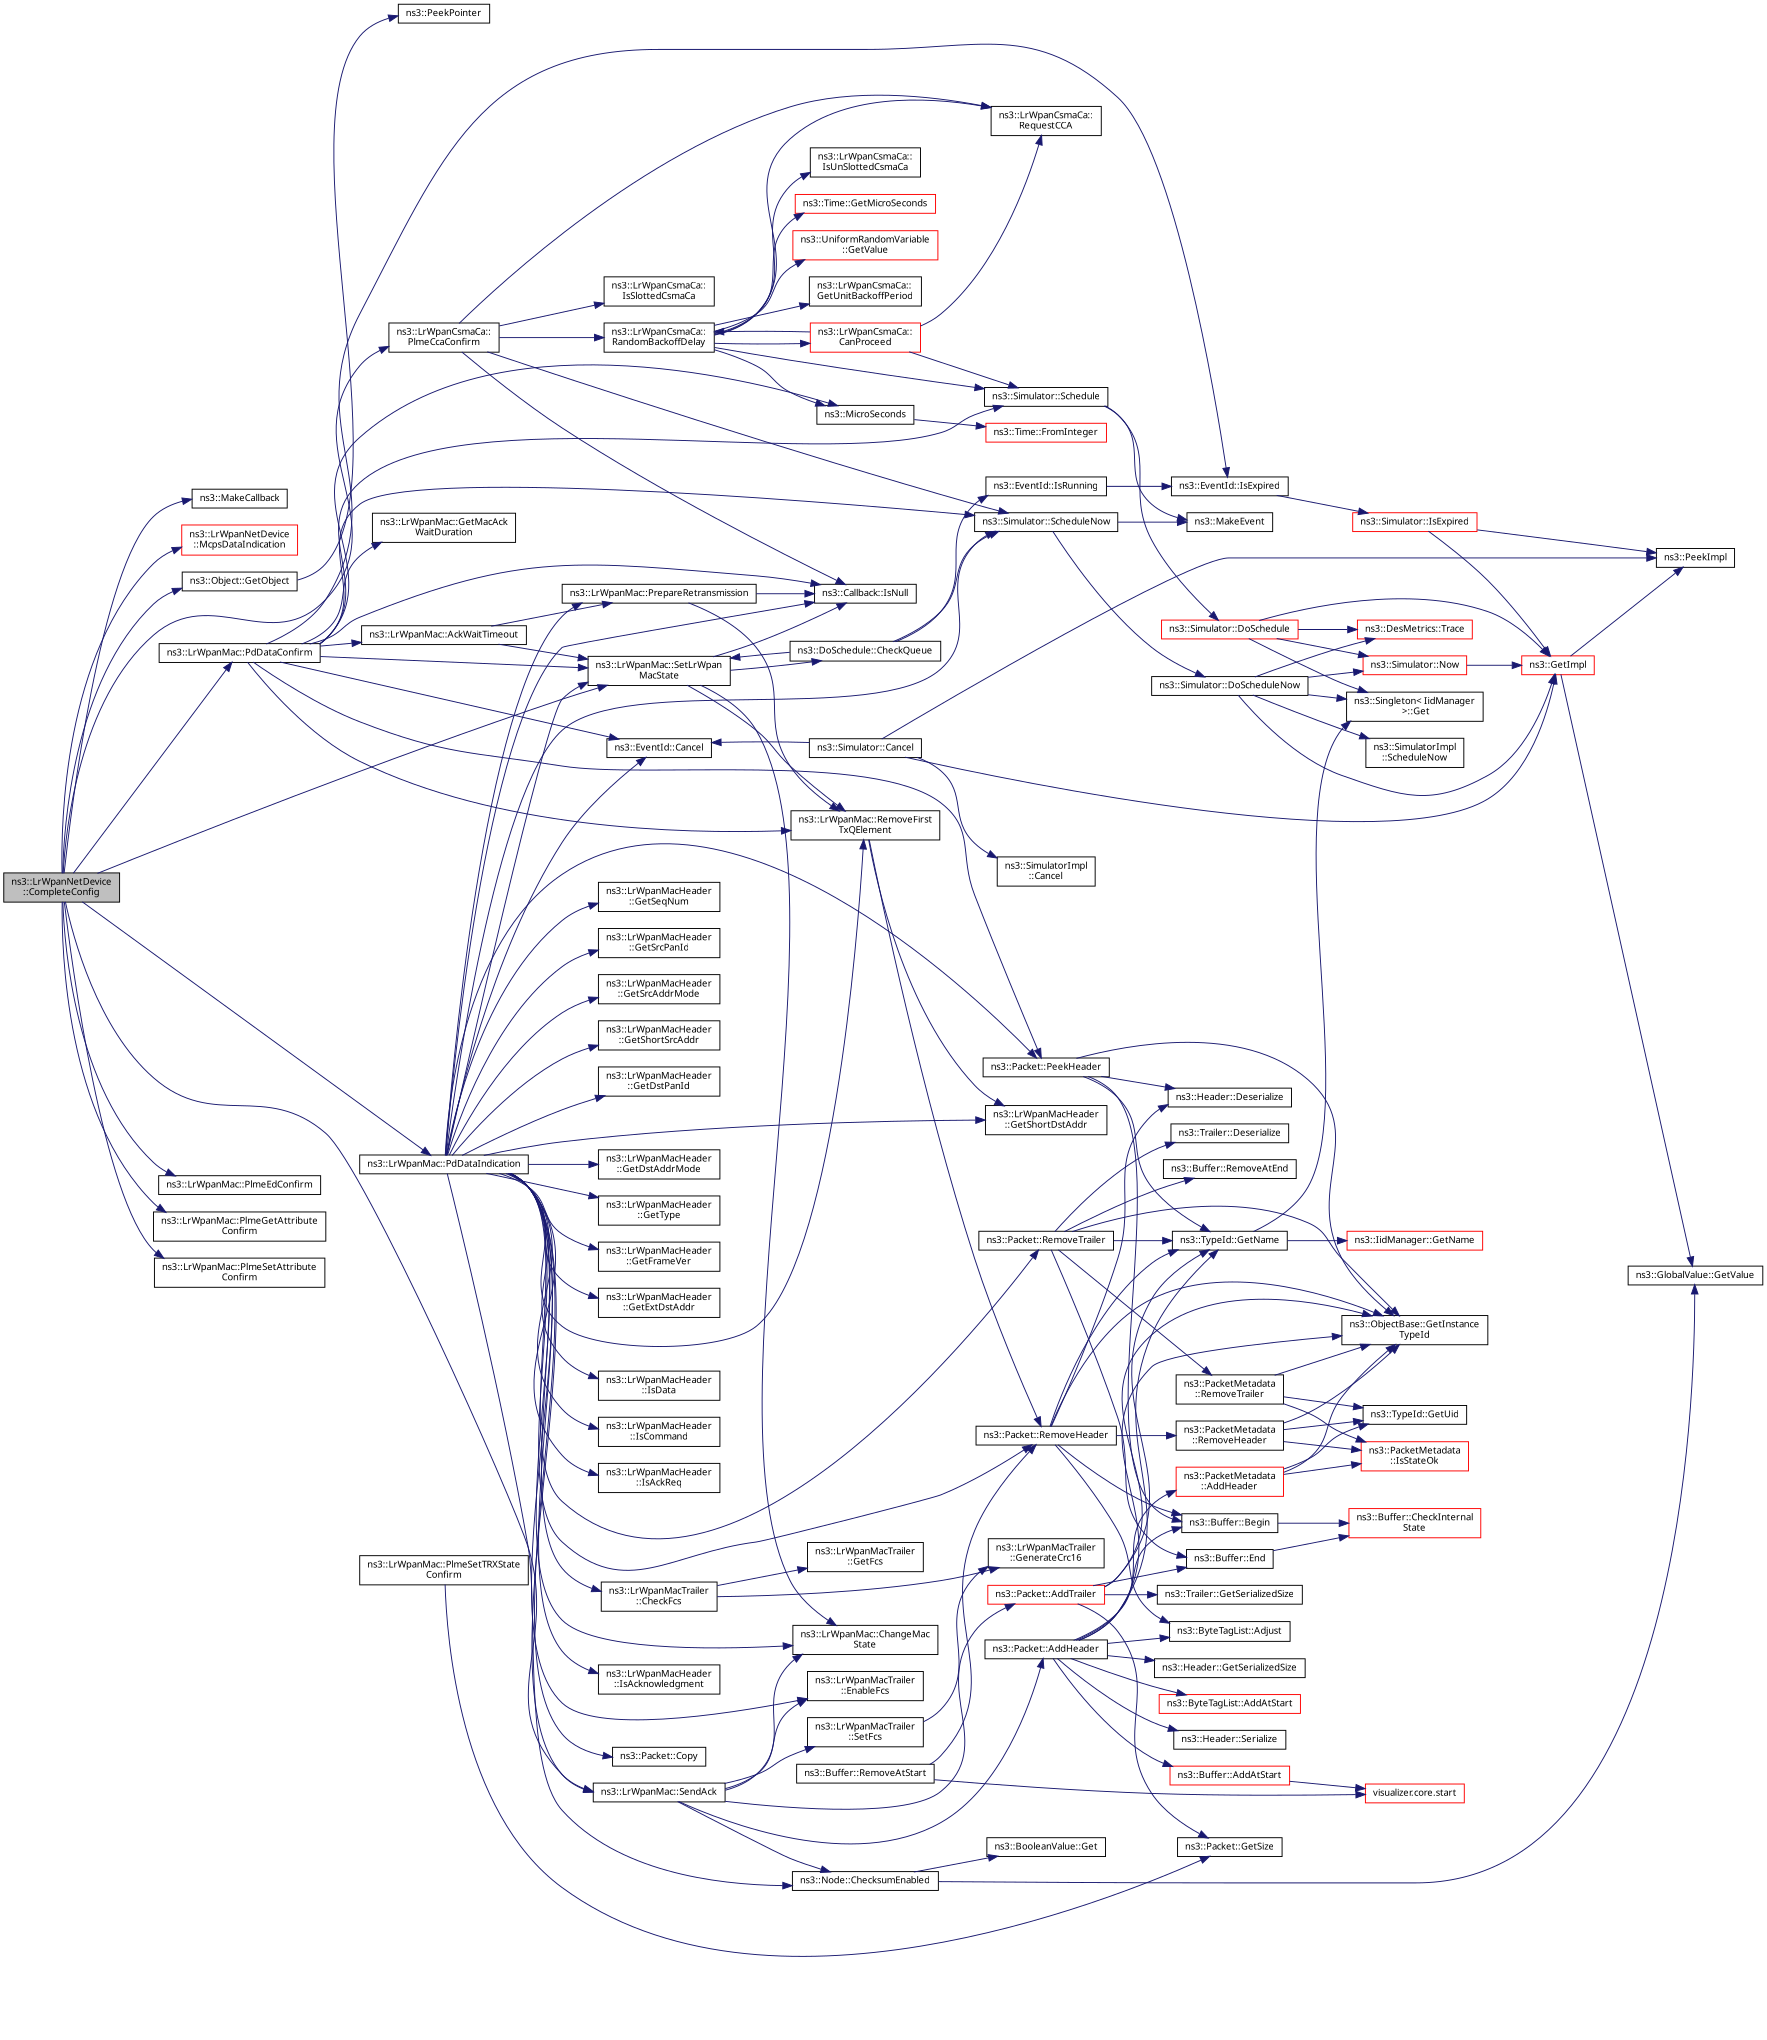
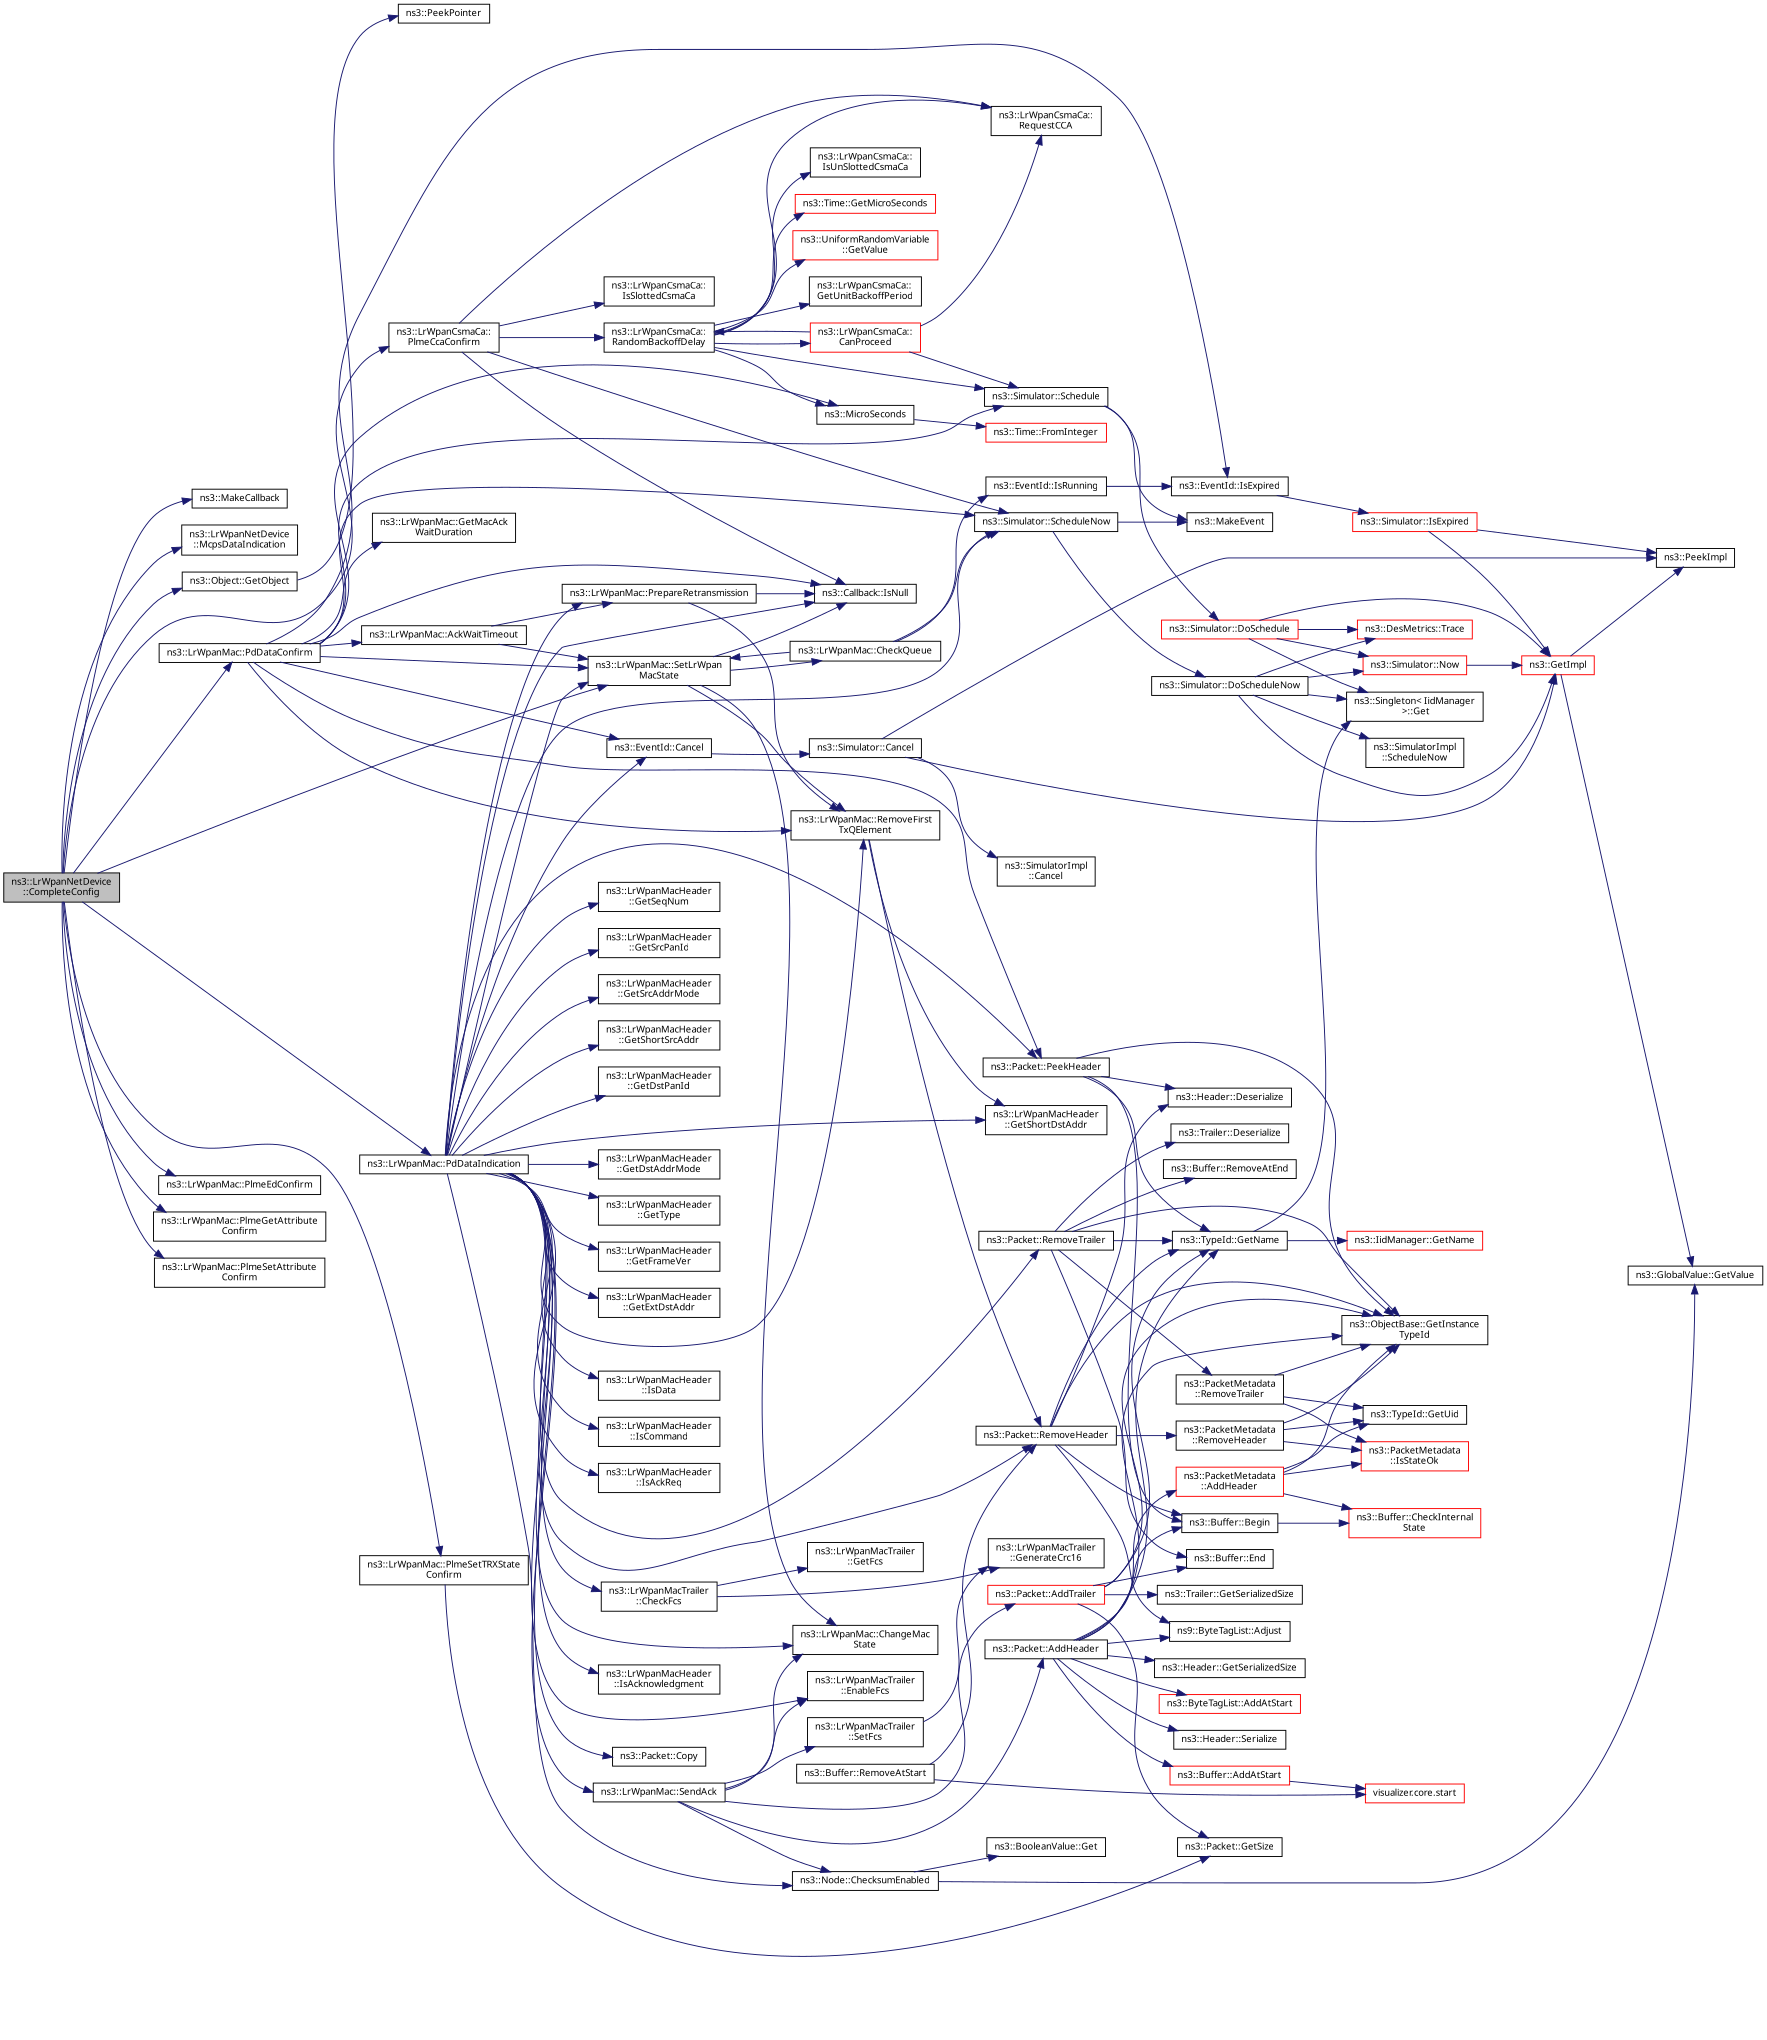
node "ns3::LrWpanNetDevice ::McpsDataIndication": color red -> black
node "ns3::DoSchedule::CheckQueue": label "ns3::DoSchedule::CheckQueue" -> "ns3::LrWpanMac::CheckQueue"
edge "ns3::Simulator::Cancel" -> "ns3::EventId::Cancel": reversed
edge "ns3::LrWpanNetDevice ::CompleteConfig" -> "ns3::LrWpanMac::SendAck": now "ns3::LrWpanNetDevice ::CompleteConfig" -> "ns3::LrWpanMac::PlmeSetTRXState Confirm"
edge "ns3::Buffer::End" -> "ns3::Buffer::CheckInternal State": now "ns3::PacketMetadata ::AddHeader" -> "ns3::Buffer::CheckInternal State"
node "ns3::ByteTagList::Adjust": label "ns3::ByteTagList::Adjust" -> "ns9::ByteTagList::Adjust"
